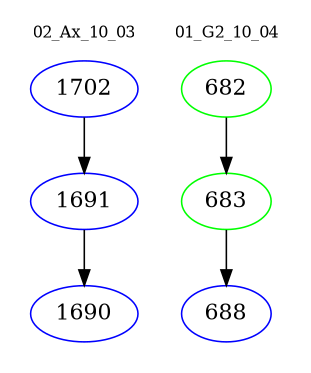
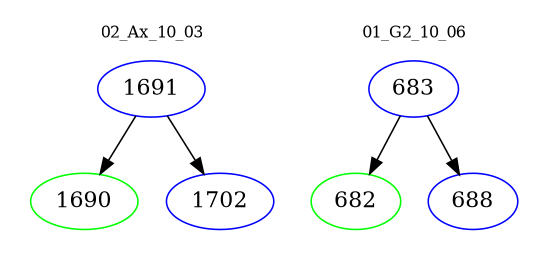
cluster "01_G2_10_04": label "01_G2_10_04" -> "01_G2_10_06"
edge "1702" -> "1691": reversed
edge "682" -> "683": reversed
node "683": color green -> blue
node "1690": color blue -> green
